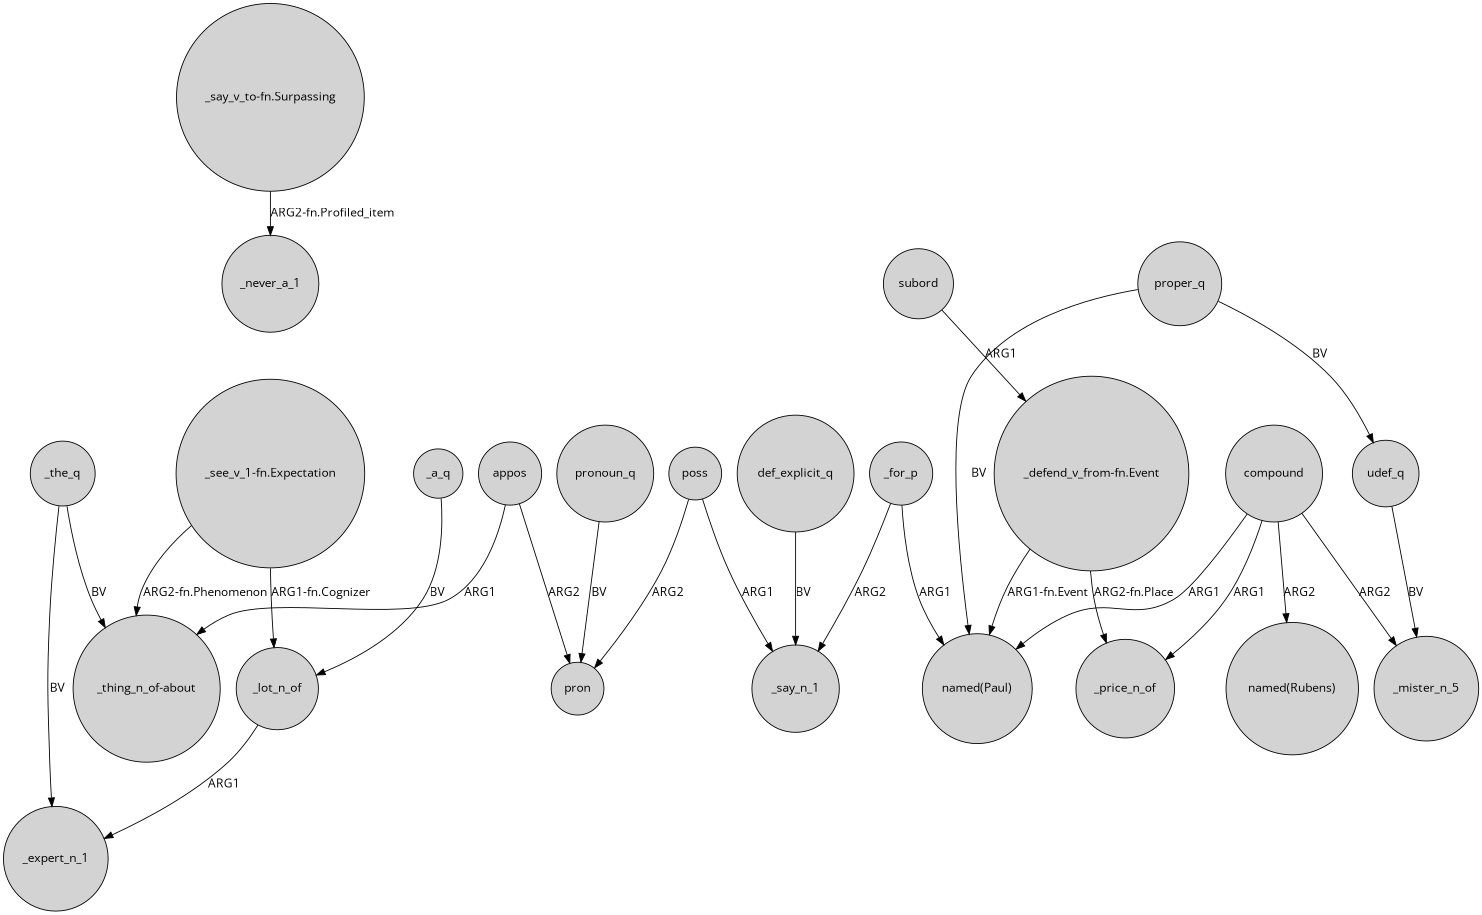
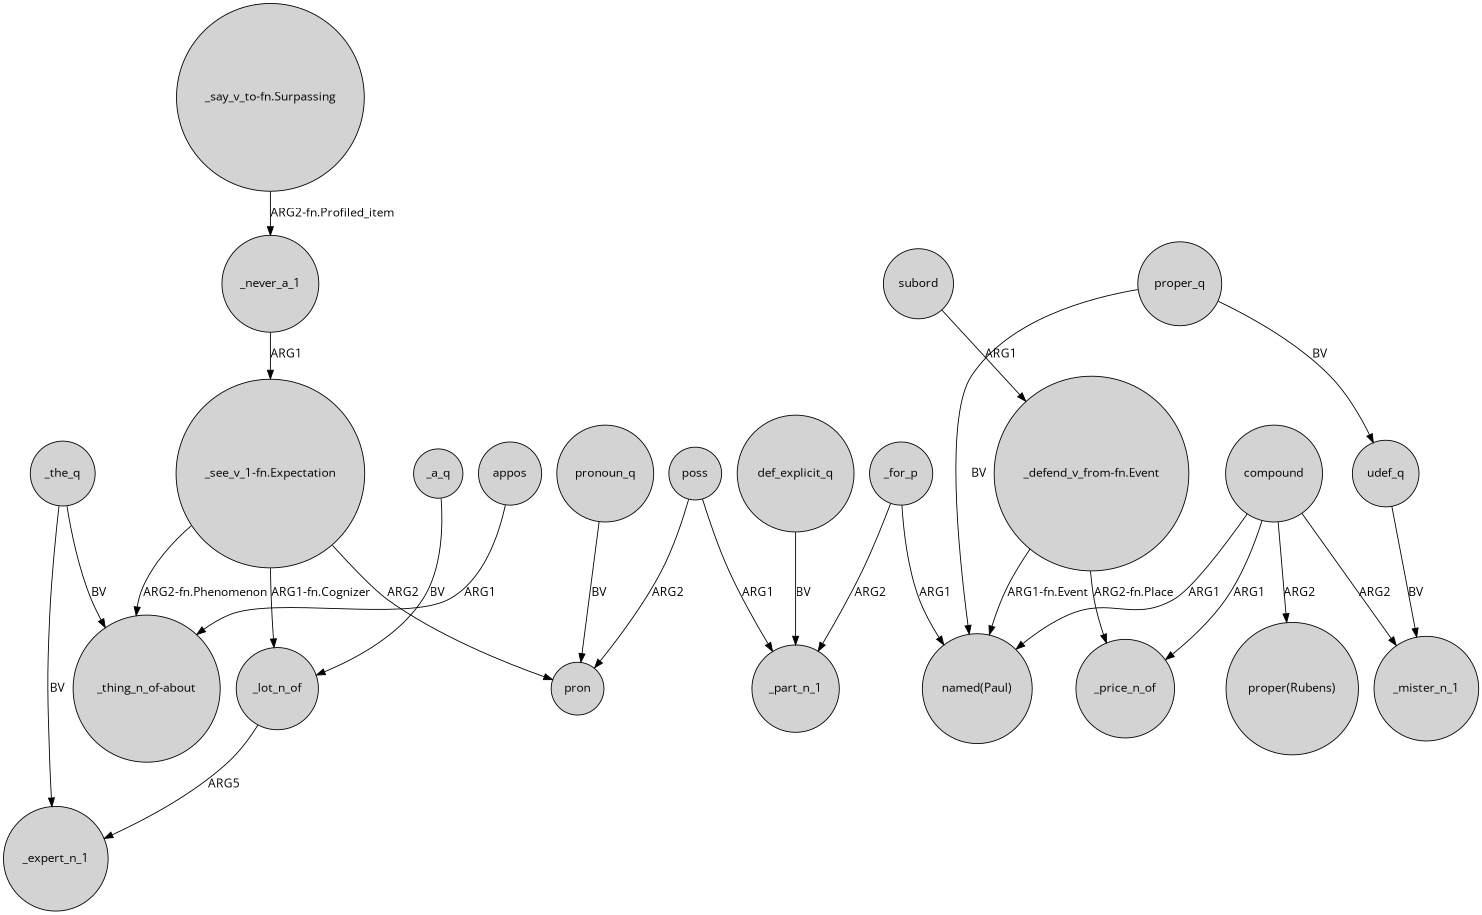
edge "_never_a_1" -> "_see_v_1-fn.Expectation": added, label "ARG1"
edge "appos" -> "pron": now "_see_v_1-fn.Expectation" -> "pron"
node "_say_n_1": label "_say_n_1" -> "_part_n_1"
node "named(Rubens)": label "named(Rubens)" -> "proper(Rubens)"
node "_mister_n_5": label "_mister_n_5" -> "_mister_n_1"
edge "_lot_n_of" -> "_expert_n_1": label "ARG1" -> "ARG5"
